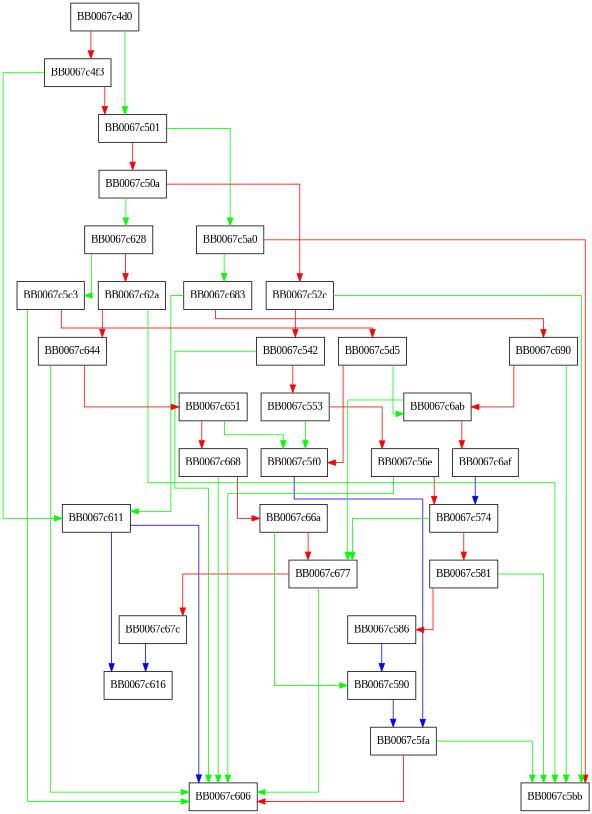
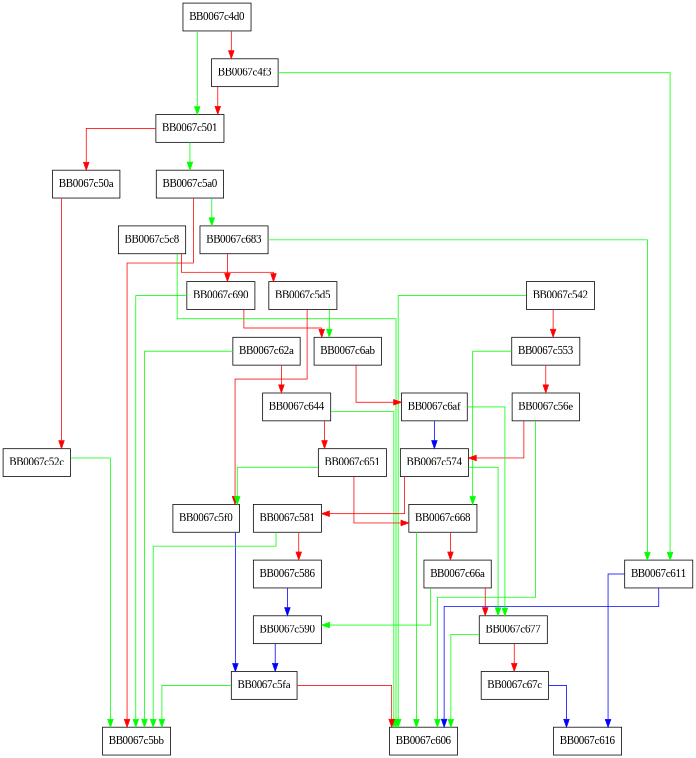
node "BB0067c628": removed
node "BB0067c5c3": label "BB0067c5c3" -> "BB0067c5c8"
edge "BB0067c52c" -> "BB0067c542": removed
edge "BB0067c553" -> "BB0067c5f0": now "BB0067c553" -> "BB0067c668"
edge "BB0067c6ab" -> "BB0067c677": now "BB0067c6af" -> "BB0067c677"
